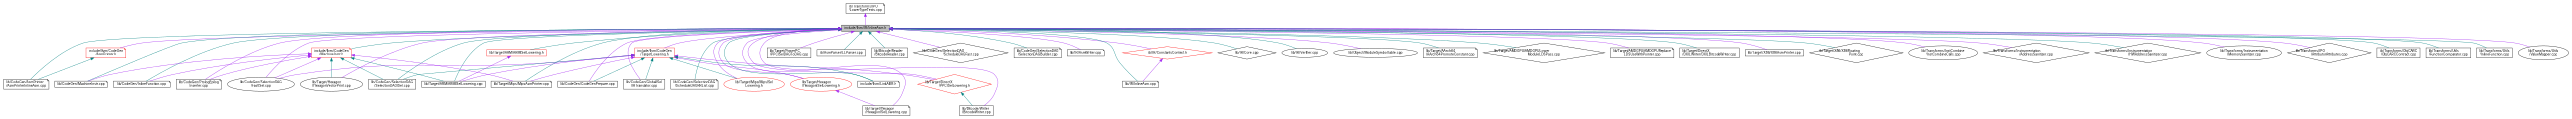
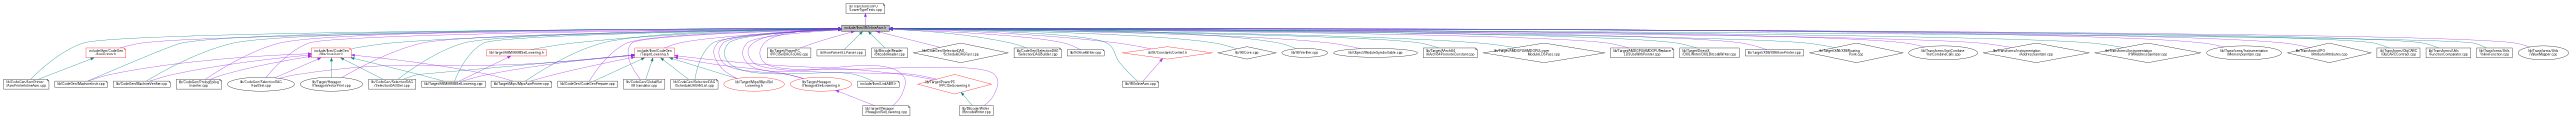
edge "include/llvm/LinkAllIR.h" -> "include/llvm/CodeGen /TargetLowering.h": now "lib/CodeGen/SelectionDAG /ScheduleDAGRRList.cpp" -> "include/llvm/CodeGen /TargetLowering.h"
node "lib/CodeGen/InlineFunction.cpp": label "lib/CodeGen/InlineFunction.cpp" -> "lib/CodeGen/MachineVerifier.cpp"
node "lib/Target/DirectX /PPCISelLowering.h": label "lib/Target/DirectX /PPCISelLowering.h" -> "lib/Target/PowerPC /PPCISelLowering.h"
